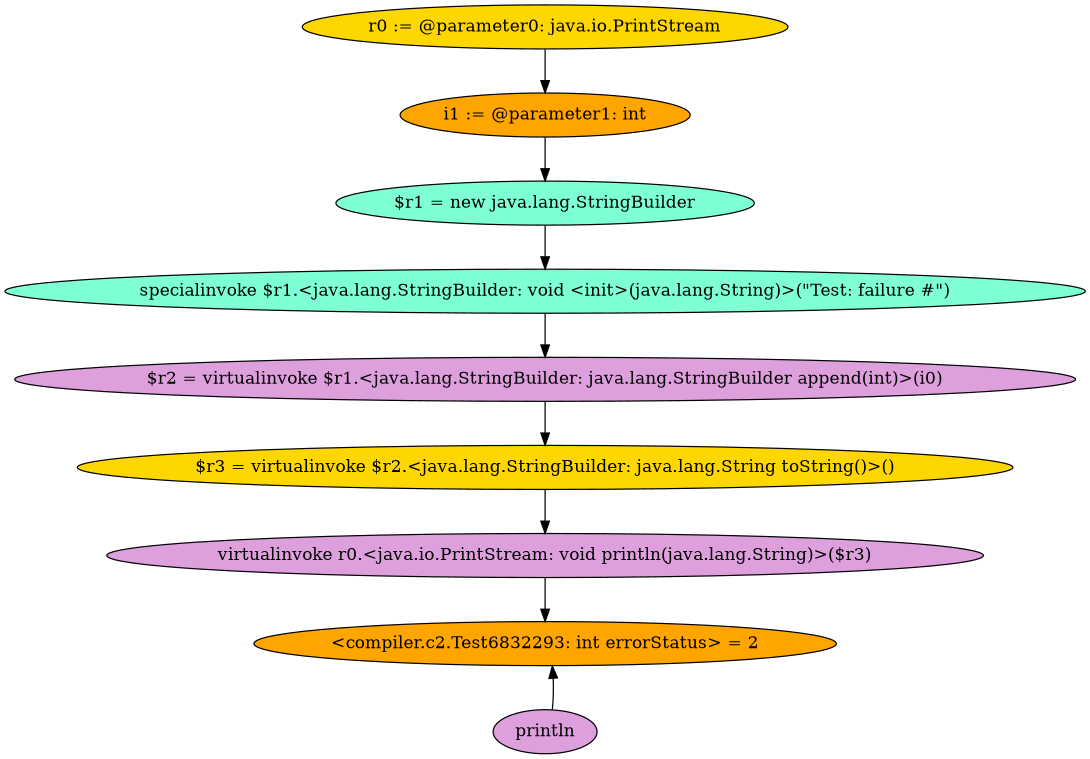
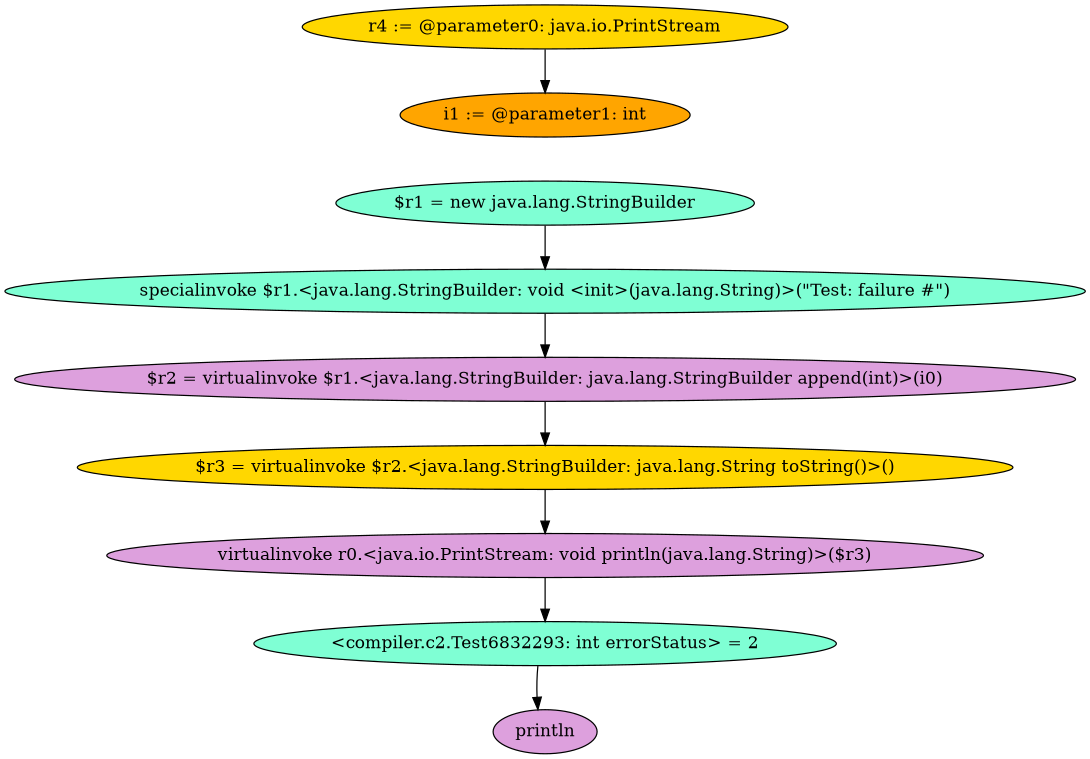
node "r0 := @parameter0: java.io.PrintStream": label "r0 := @parameter0: java.io.PrintStream" -> "r4 := @parameter0: java.io.PrintStream"
edge "i1 := @parameter1: int" -> "$r1 = new java.lang.StringBuilder": removed
node "<compiler.c2.Test6832293: int errorStatus> = 2": fillcolor orange -> aquamarine
edge "println" -> "<compiler.c2.Test6832293: int errorStatus> = 2": reversed
